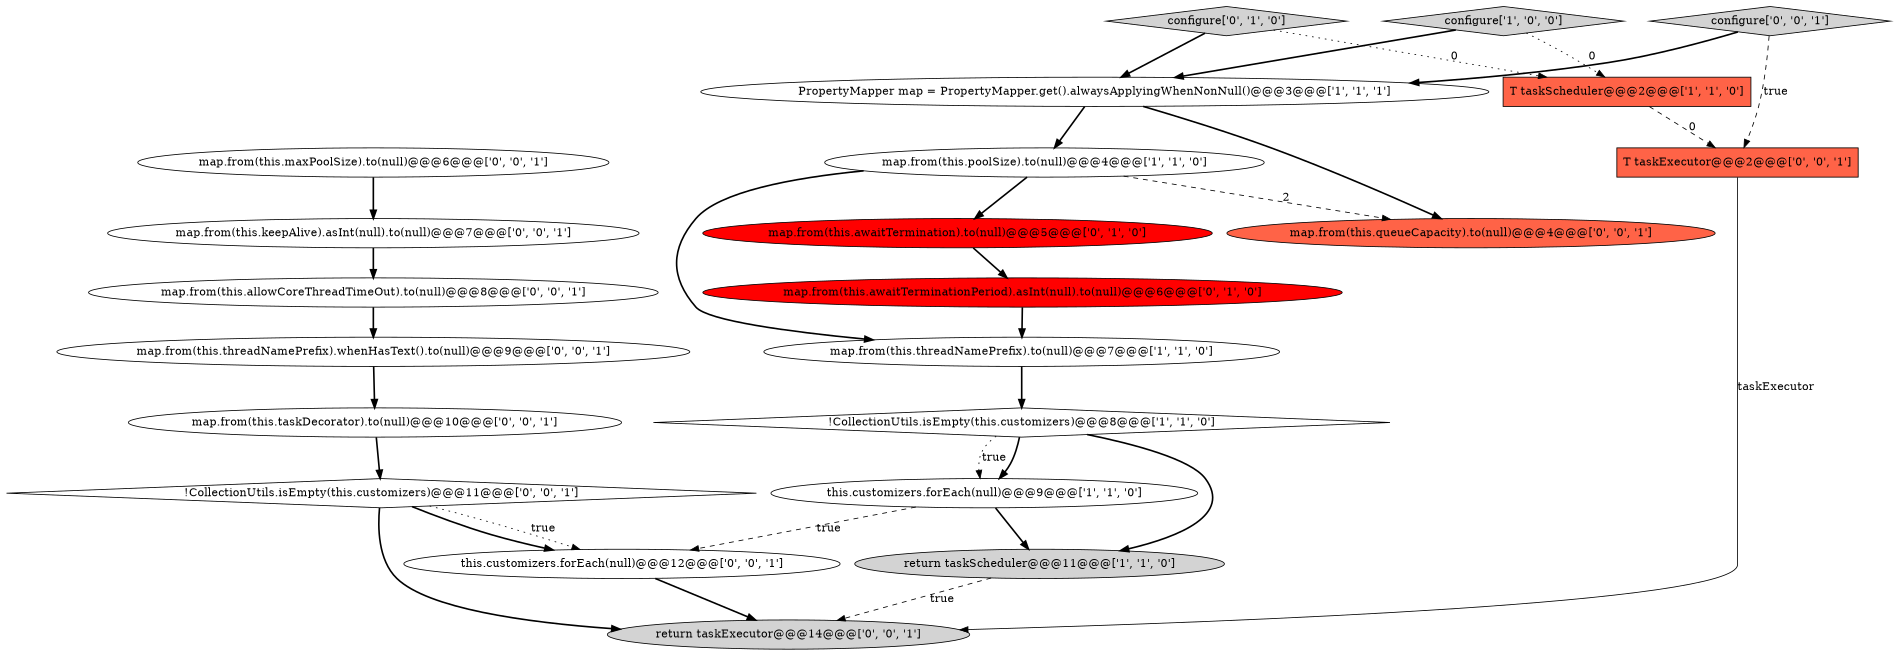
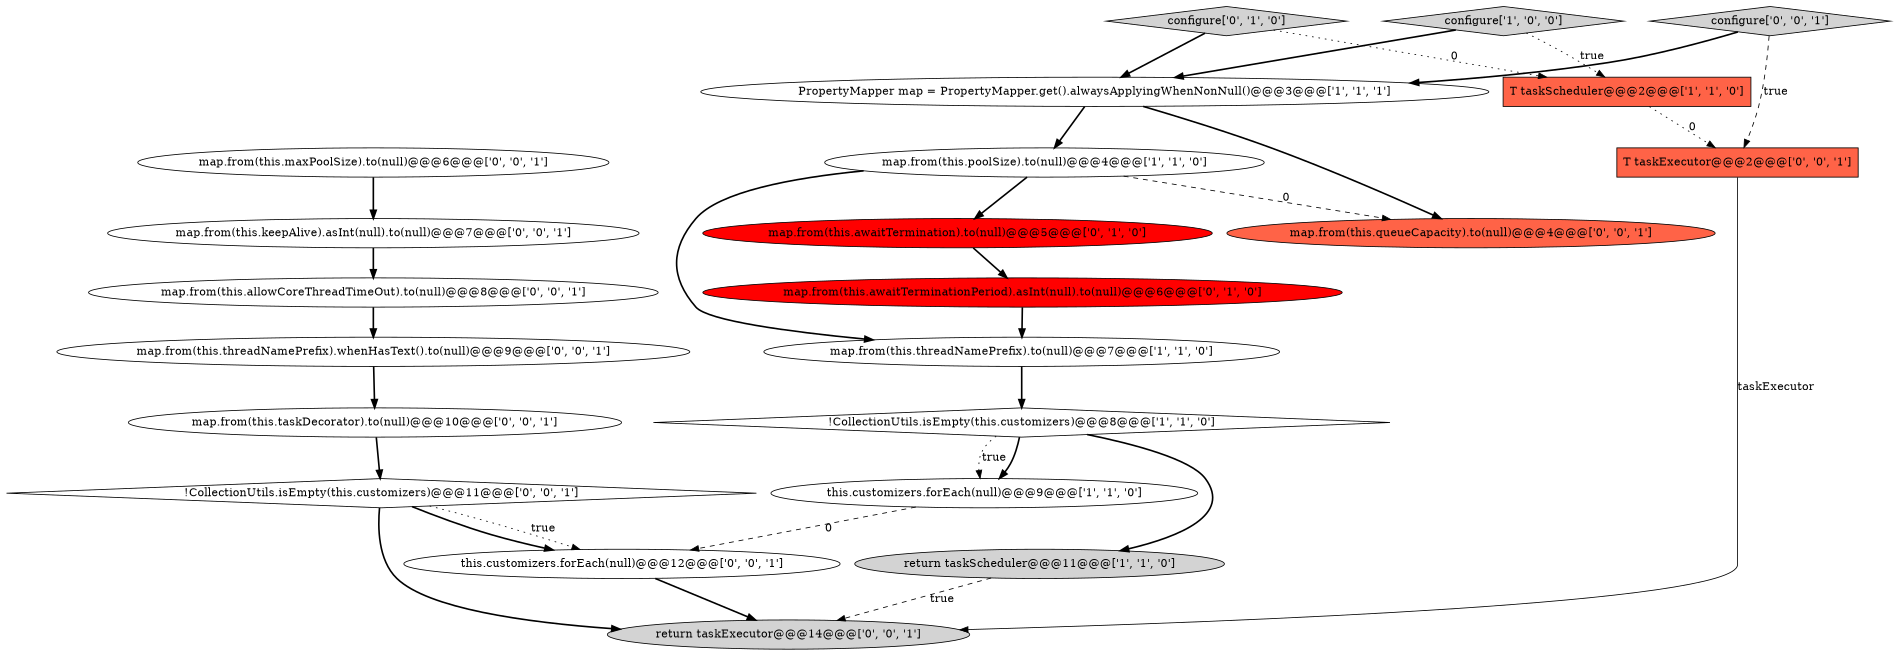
edge "configure['1', '0', '0']" -> "T taskScheduler@@@2@@@['1', '1', '0']": label "0" -> "true"
edge "T taskScheduler@@@2@@@['1', '1', '0']" -> "T taskExecutor@@@2@@@['0', '0', '1']": style dashed -> dotted
edge "map.from(this.poolSize).to(null)@@@4@@@['1', '1', '0']" -> "map.from(this.queueCapacity).to(null)@@@4@@@['0', '0', '1']": label "2" -> "0"
edge "this.customizers.forEach(null)@@@9@@@['1', '1', '0']" -> "return taskScheduler@@@11@@@['1', '1', '0']": removed
edge "this.customizers.forEach(null)@@@9@@@['1', '1', '0']" -> "this.customizers.forEach(null)@@@12@@@['0', '0', '1']": label "true" -> "0"
